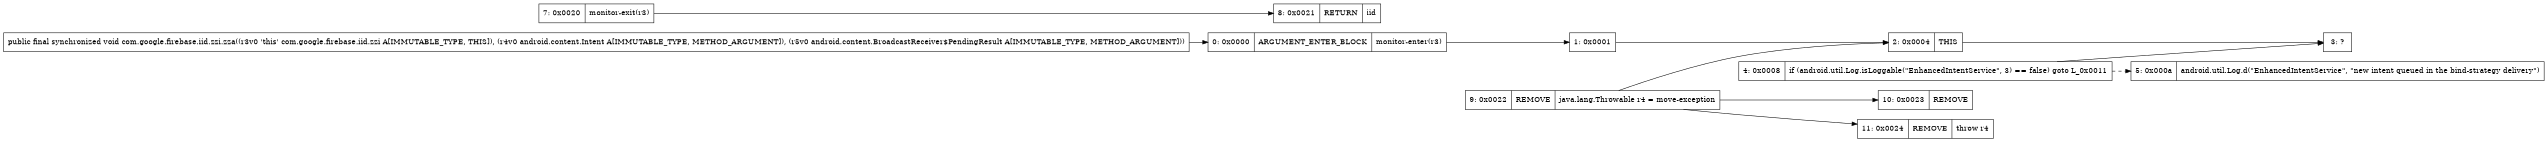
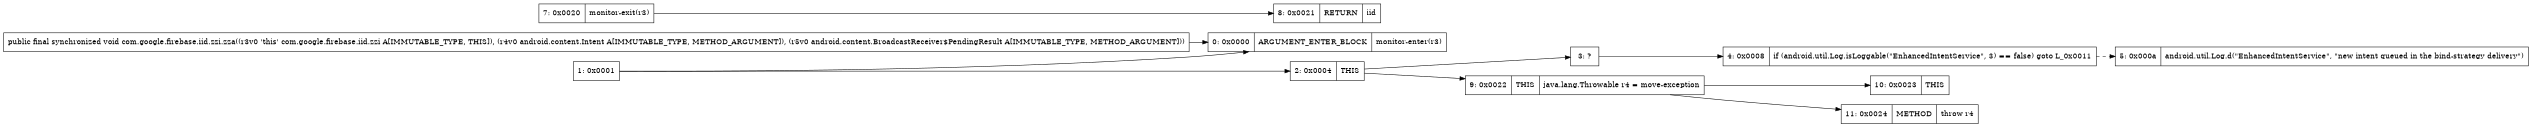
edge "0: 0x0000" -> "1: 0x0001": reversed
edge "4: 0x0008" -> "3: ?": reversed
edge "9: 0x0022" -> "2: 0x0004": reversed
node "9: 0x0022": text "REMOVE" -> "THIS"
node "10: 0x0023": text "REMOVE" -> "THIS"
node "11: 0x0024": text "REMOVE" -> "METHOD"
